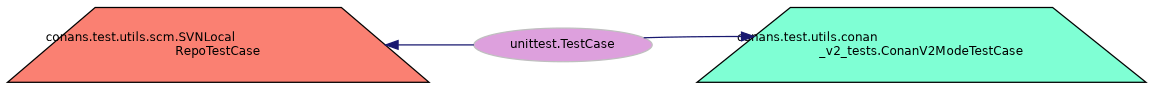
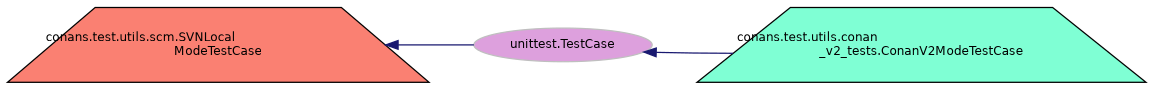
edge "unittest.TestCase" -> "conans.test.utils.conan _v2_tests.ConanV2ModeTestCase": reversed
node "conans.test.utils.scm.SVNLocal RepoTestCase": label "conans.test.utils.scm.SVNLocal RepoTestCase" -> "conans.test.utils.scm.SVNLocal ModeTestCase"
